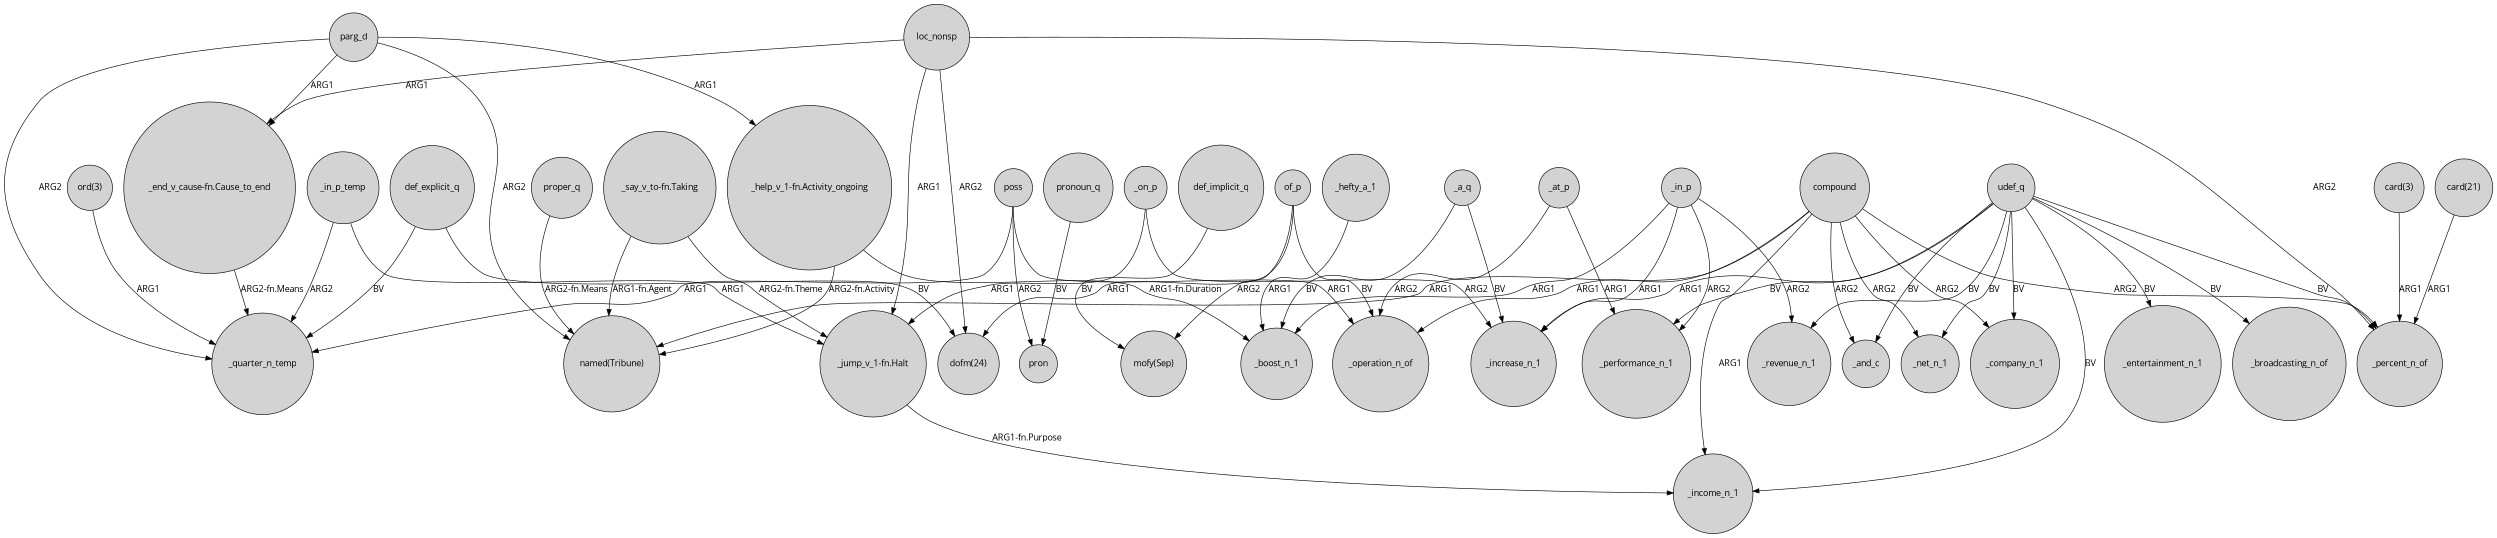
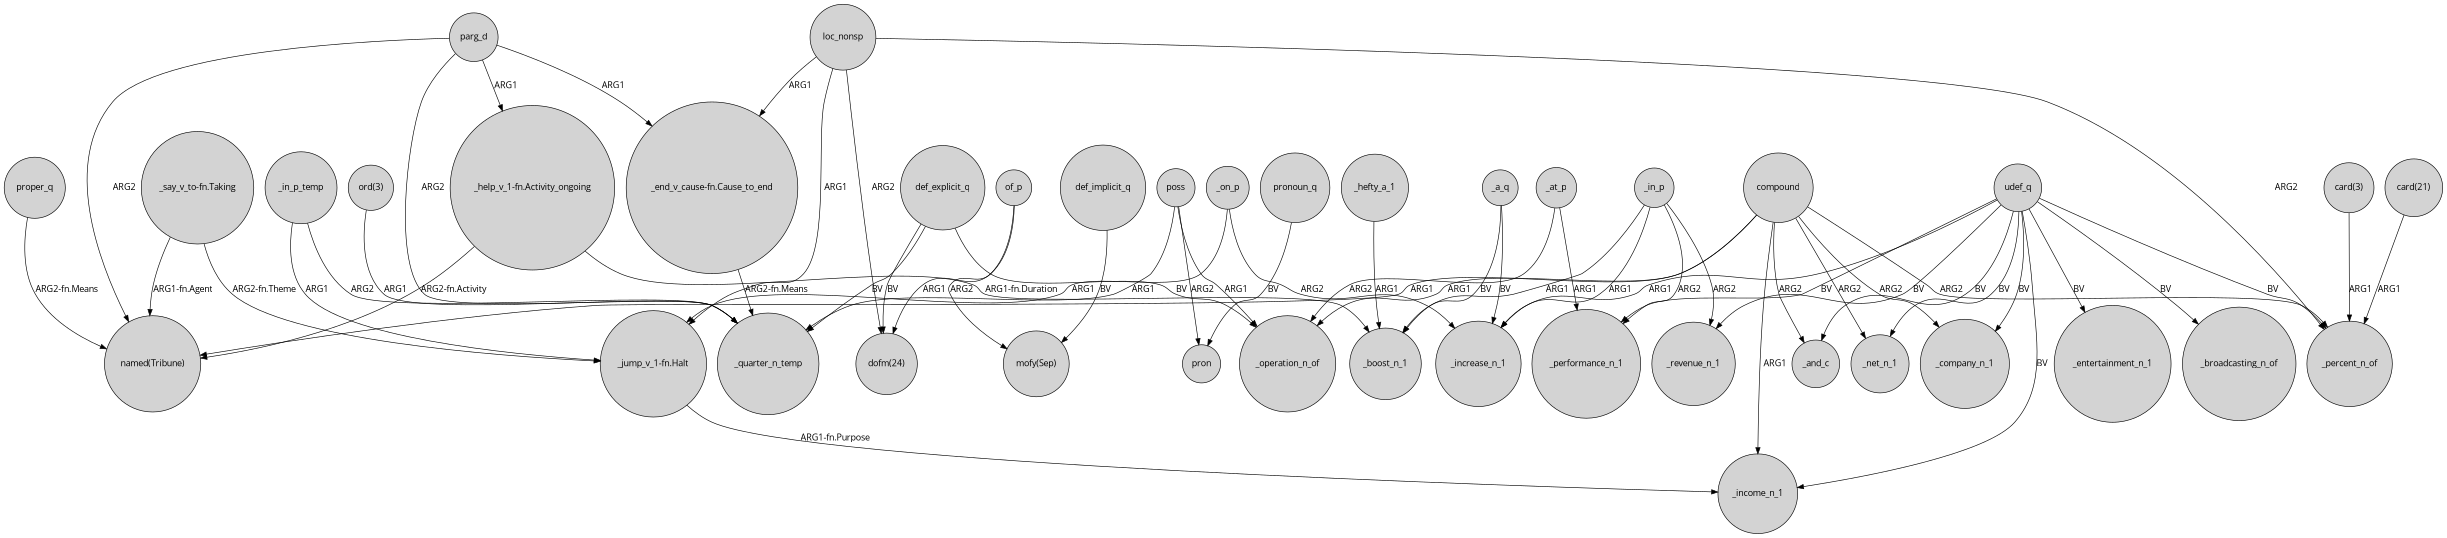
edge "of_p" -> "_operation_n_of": now "def_explicit_q" -> "_operation_n_of"
